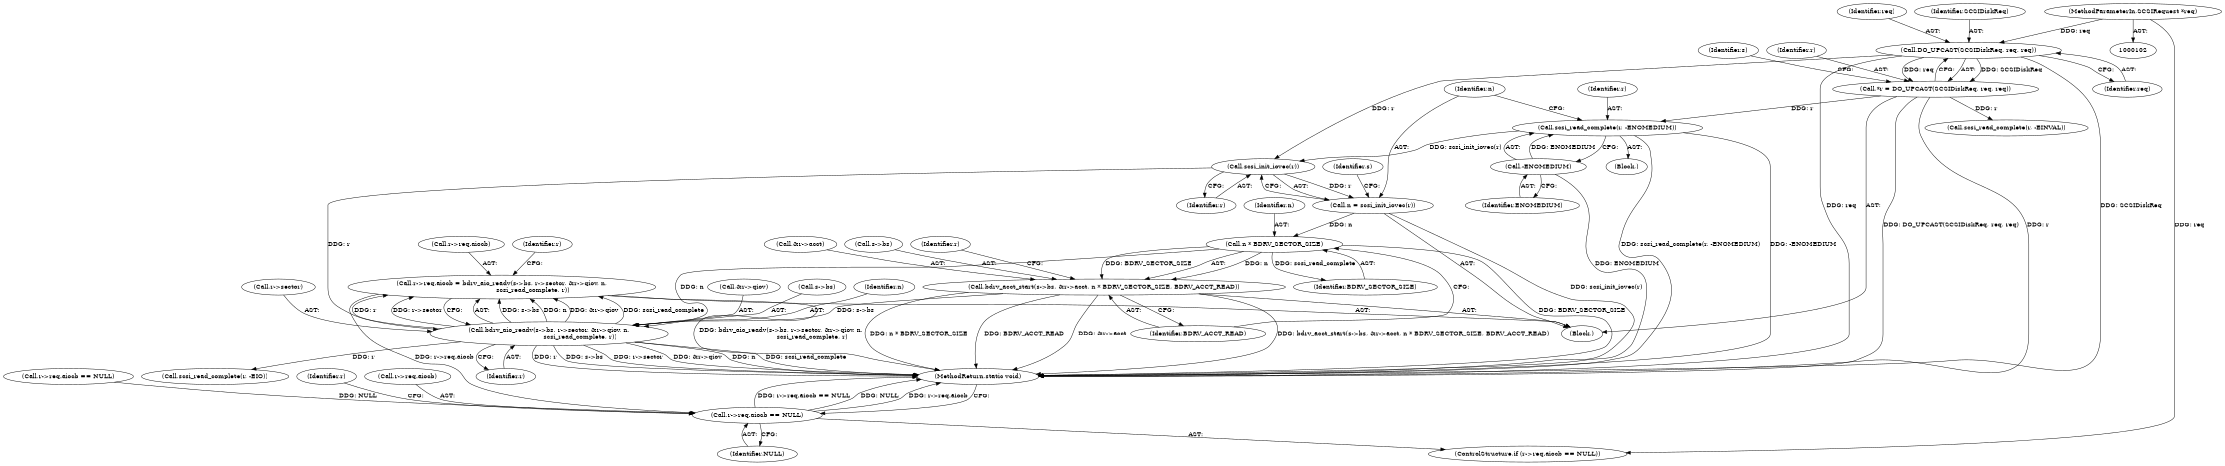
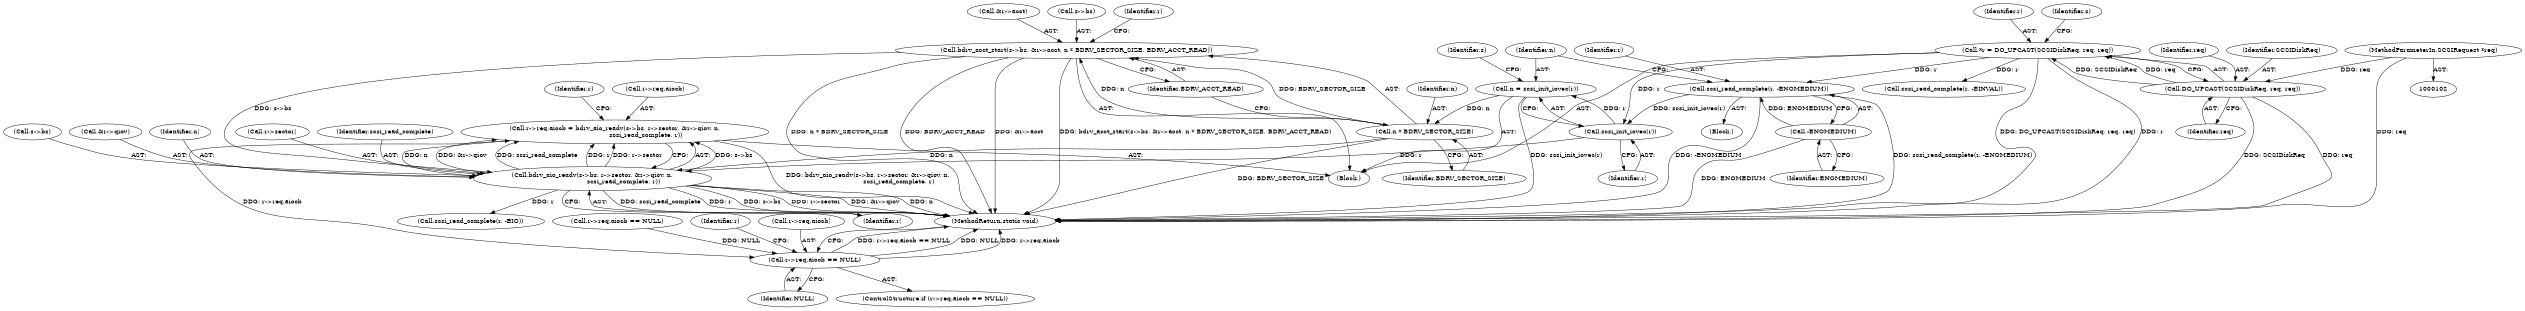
edge "(Call,DO_UPCAST(SCSIDiskReq, req, req))" -> "(Call,scsi_init_iovec(r))": now "(Call,*r = DO_UPCAST(SCSIDiskReq, req, req))" -> "(Call,scsi_init_iovec(r))"
node "(Identifier,scsi_read_complete)": added
edge "(Call,n * BDRV_SECTOR_SIZE)" -> "(Identifier,BDRV_SECTOR_SIZE)": label "DDG: scsi_read_complete" -> "CFG: "
edge "(MethodParameterIn,SCSIRequest *req)" -> "(ControlStructure,if (r->req.aiocb == NULL))": now "(MethodParameterIn,SCSIRequest *req)" -> "(MethodReturn,static void)"
